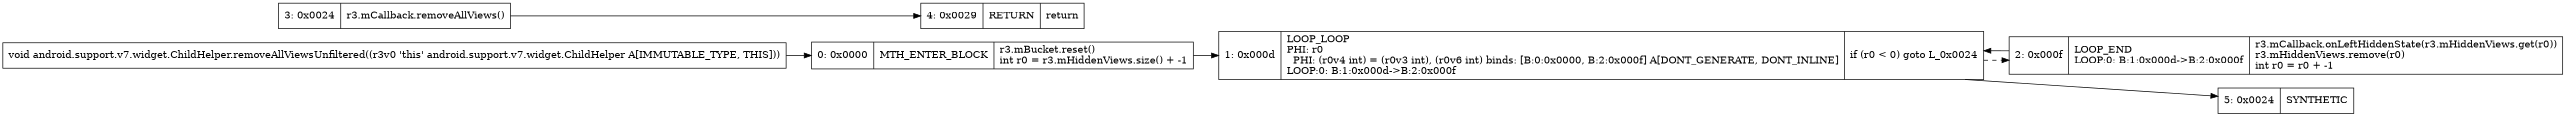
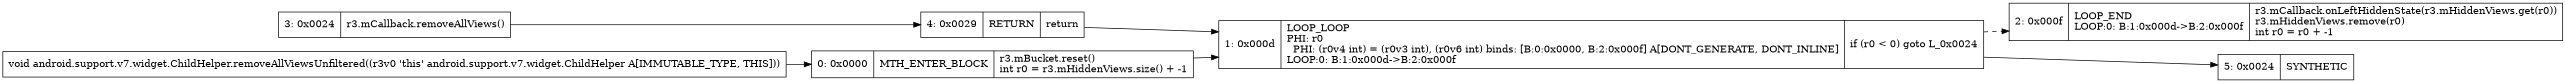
edge "2: 0x000f" -> "1: 0x000d": now "4: 0x0029" -> "1: 0x000d"
